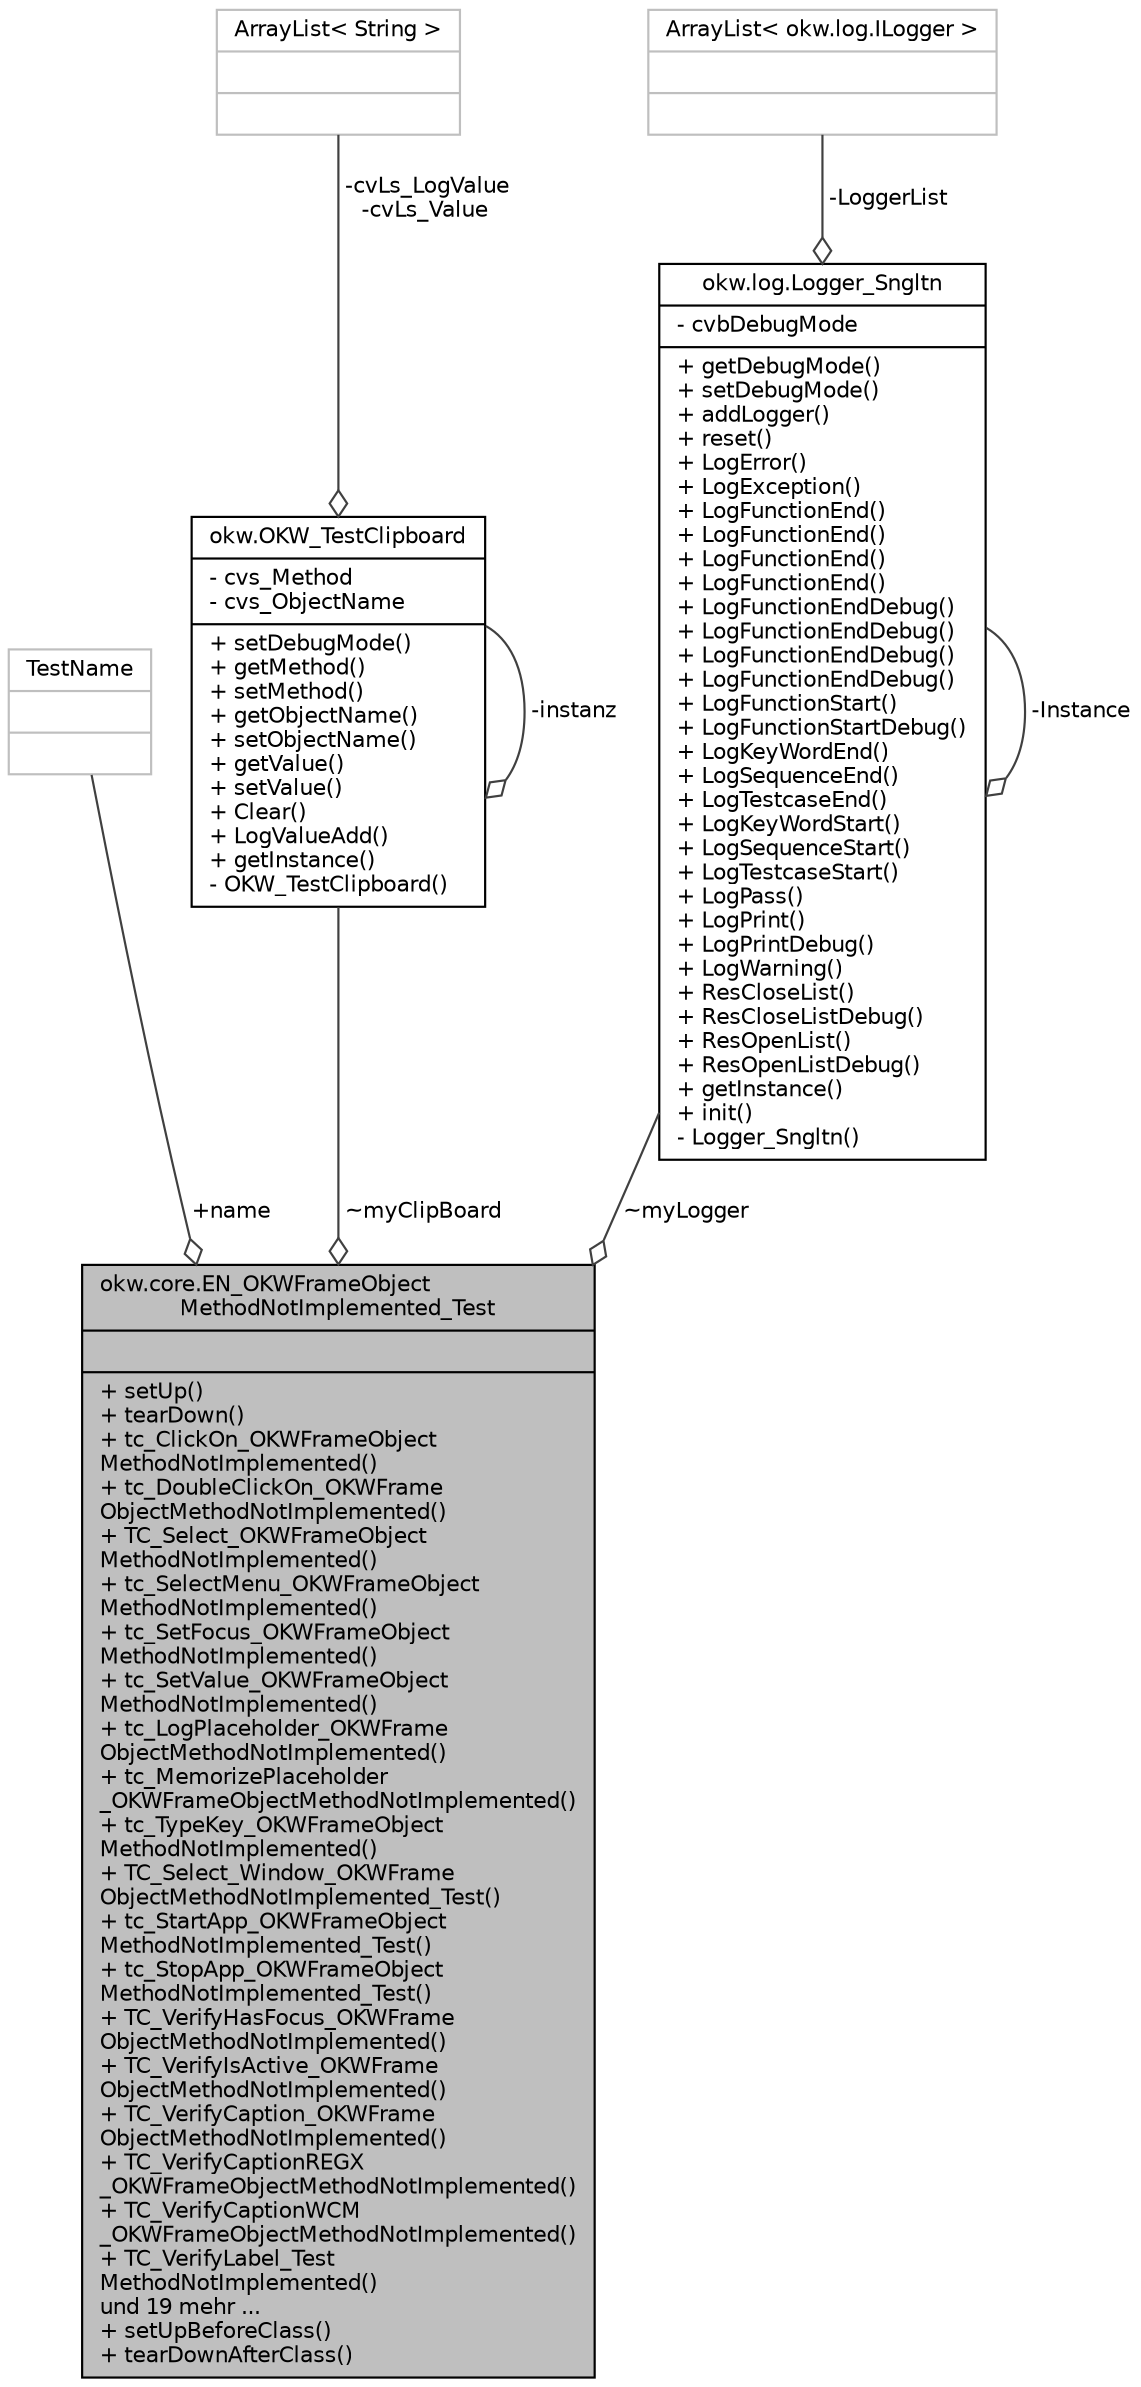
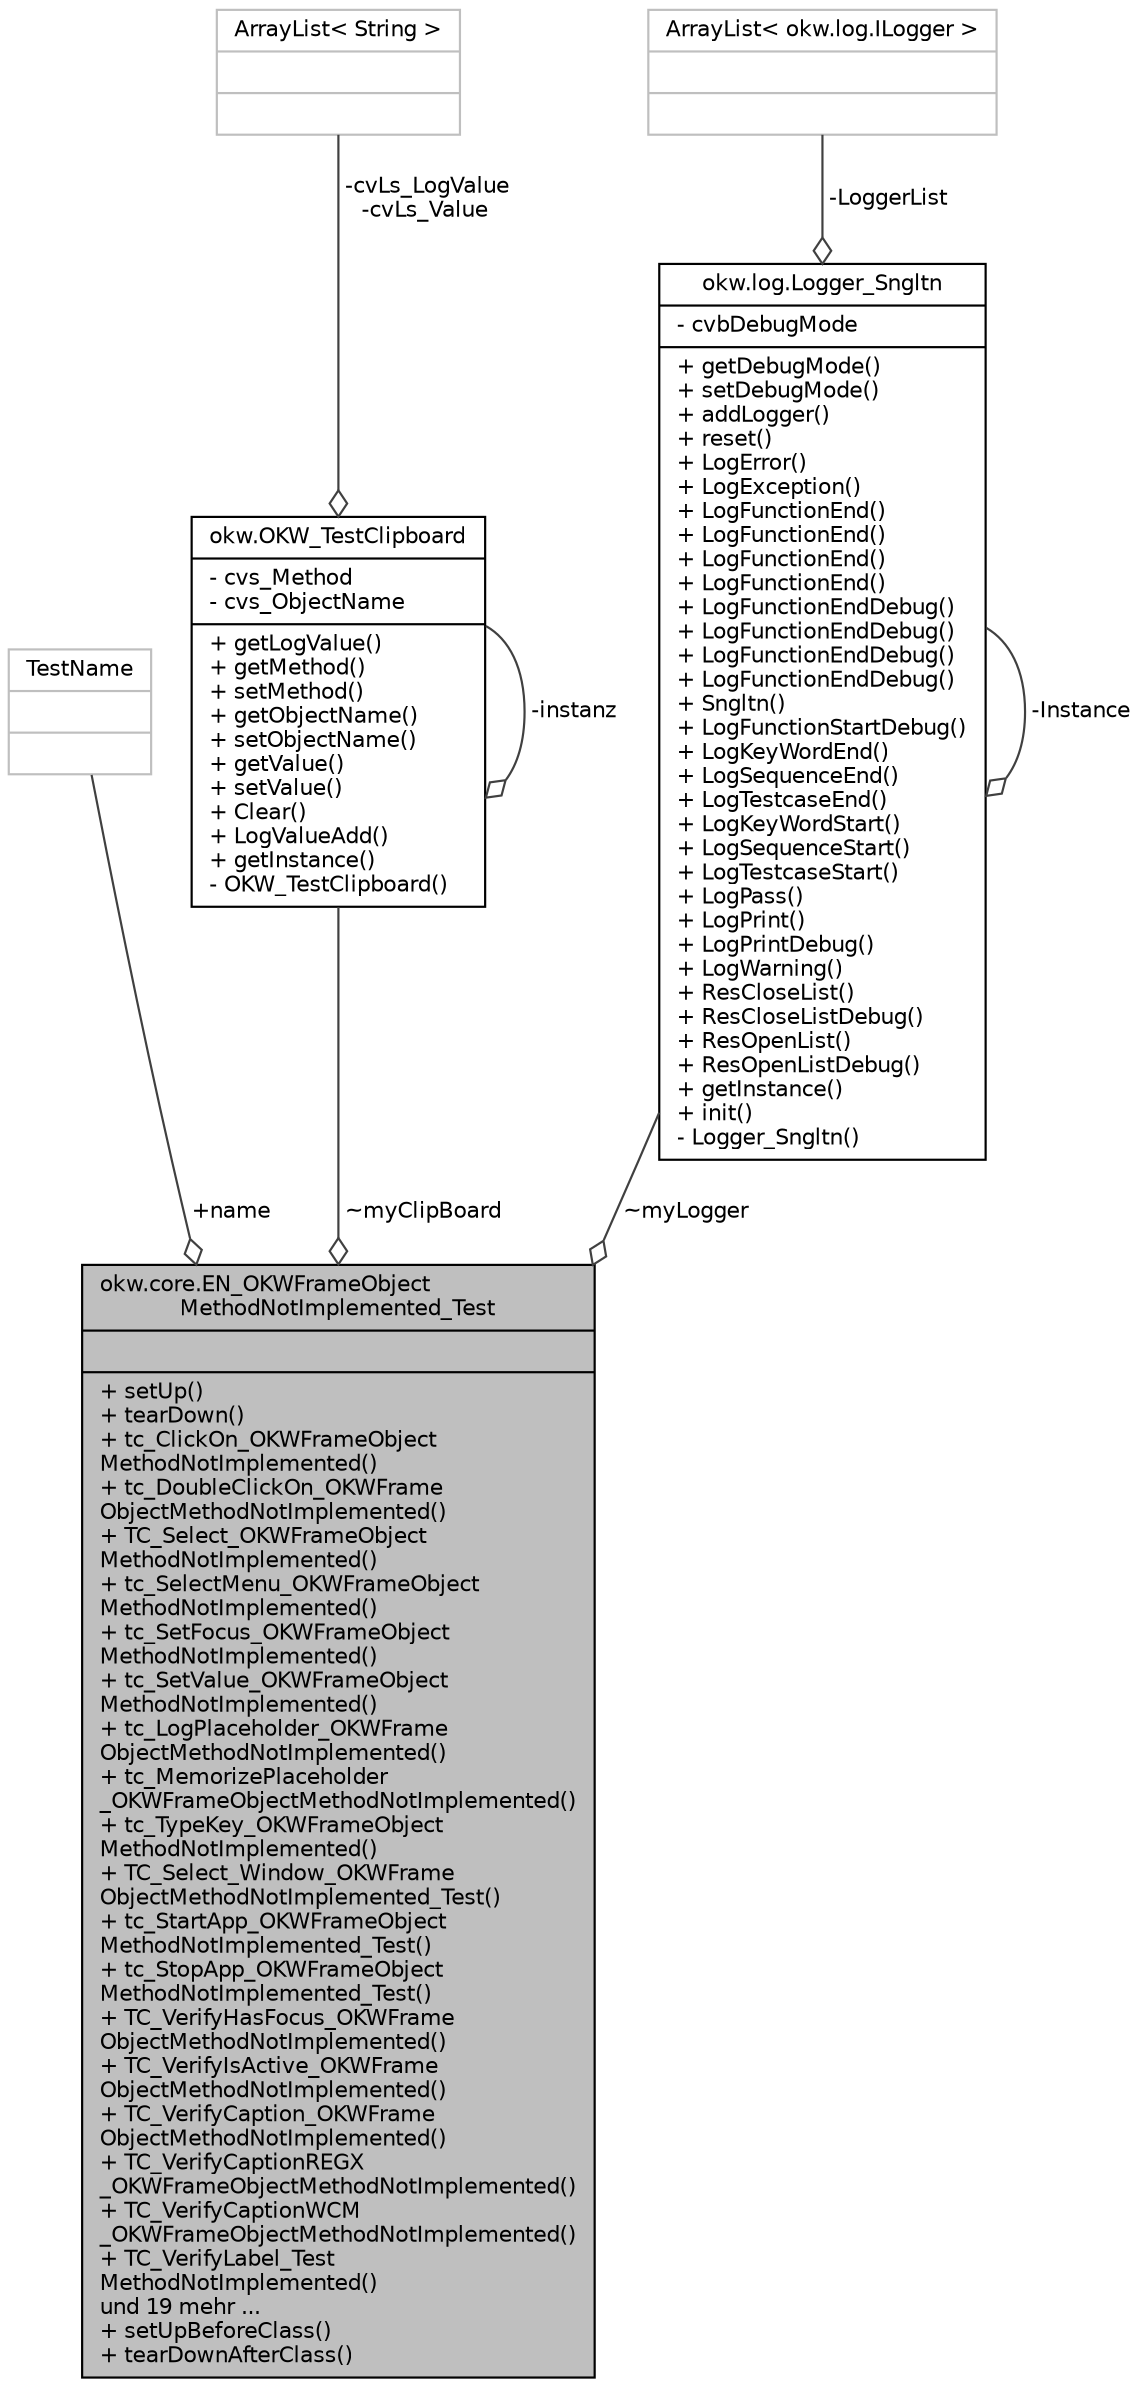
node "okw.OKW_TestClipboard": text "+ setDebugMode()" -> "+ getLogValue()"
node "okw.log.Logger_Sngltn": text "+ LogFunctionStart()" -> "+ Sngltn()"
